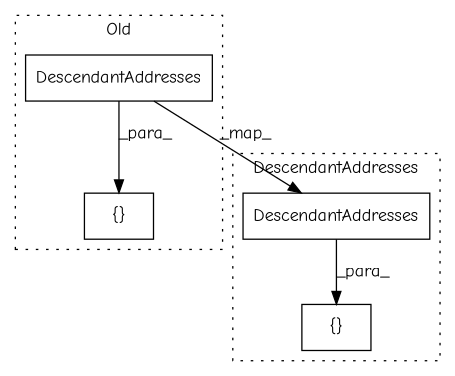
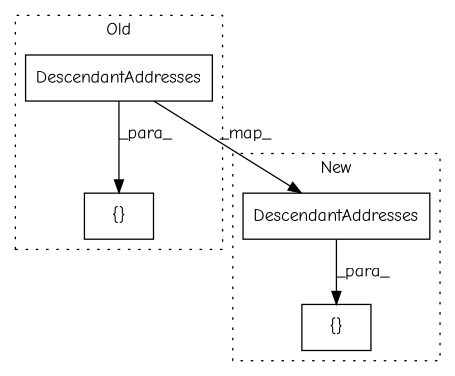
cluster "DescendantAddresses": label "DescendantAddresses" -> "New"
